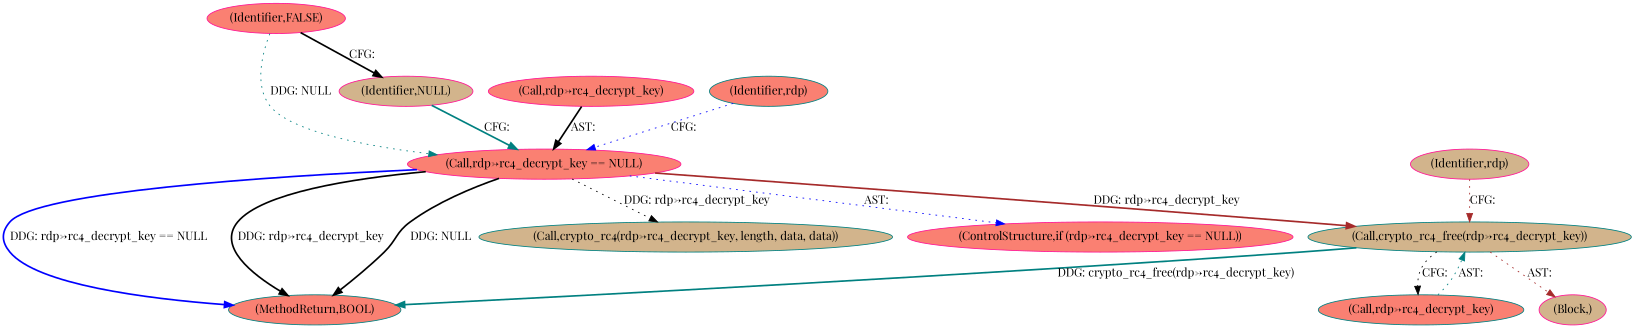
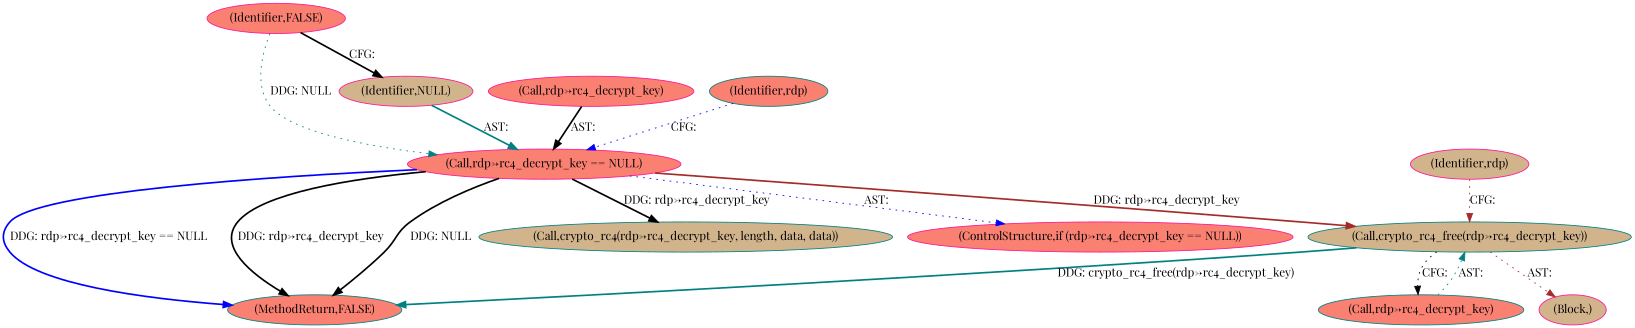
edge "(Identifier,NULL)" -> "(Call,rdp->rc4_decrypt_key == NULL)": label "CFG: " -> "AST: "
edge "(Call,rdp->rc4_decrypt_key == NULL)" -> "(Call,crypto_rc4(rdp->rc4_decrypt_key, length, data, data))": style dotted -> bold
node "(MethodReturn,BOOL)": label "(MethodReturn,BOOL)" -> "(MethodReturn,FALSE)"
